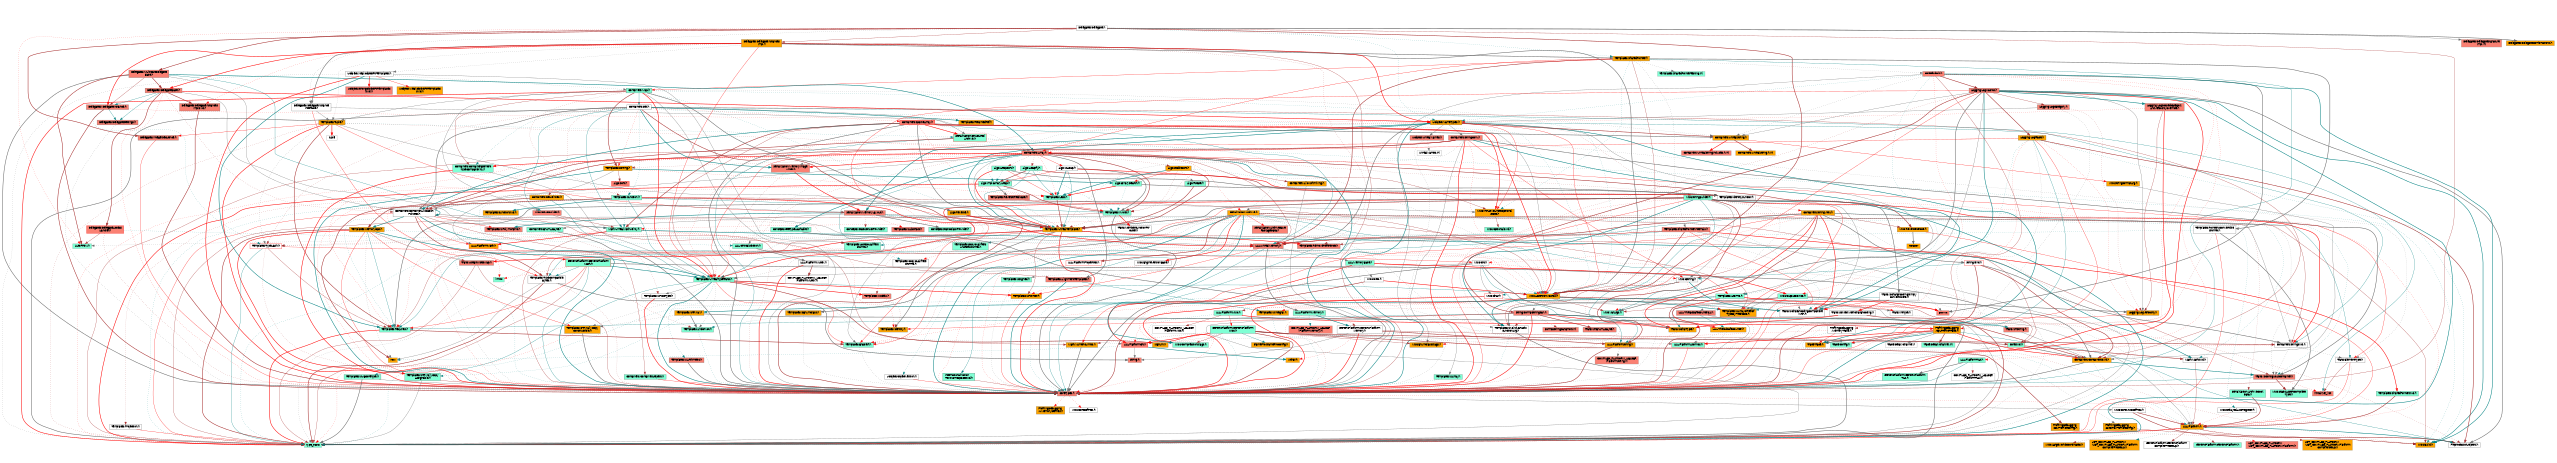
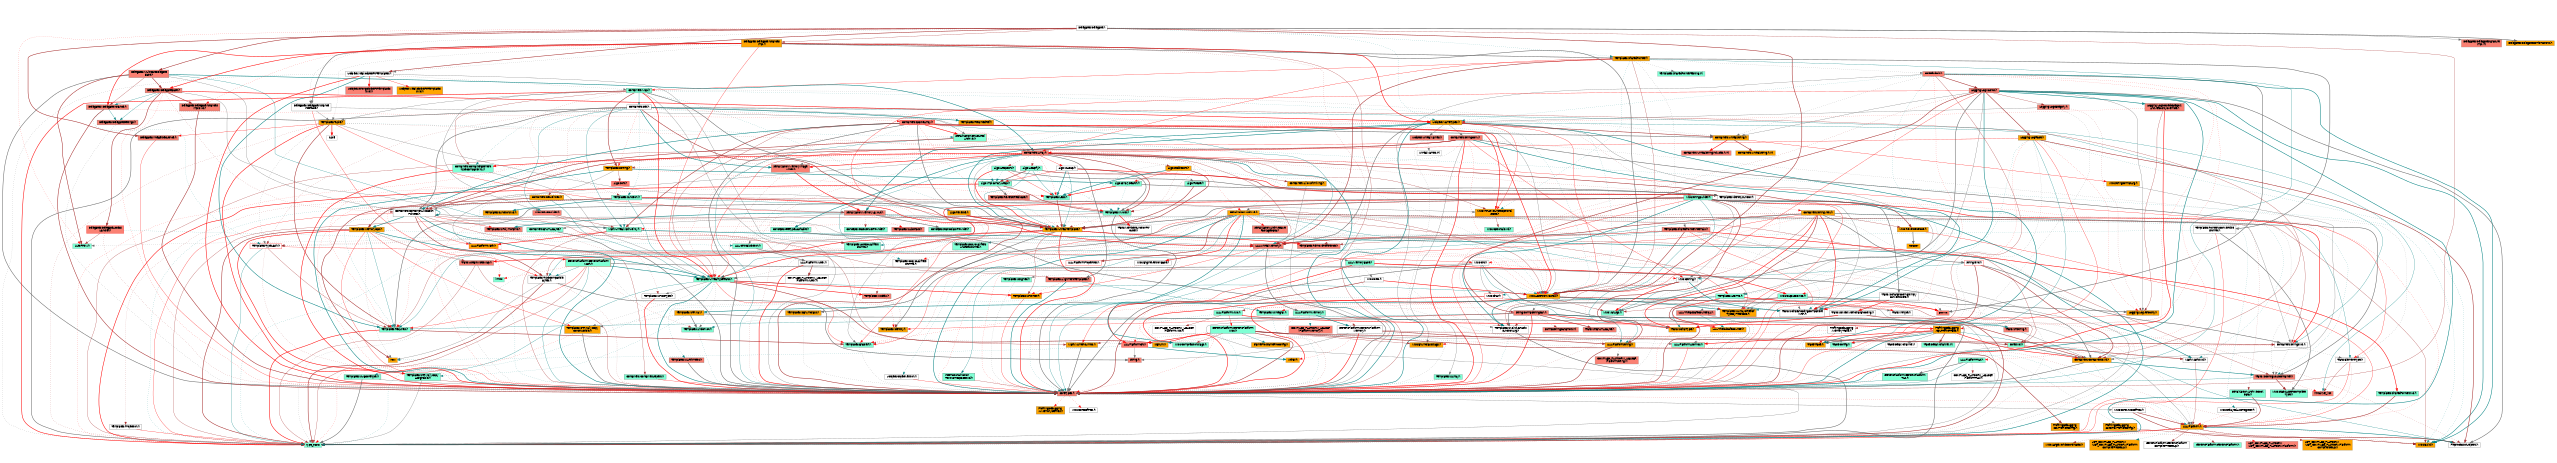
edge "Delegates/Delegate.h" -> "UObject/WeakObjectPtrTemplates.h": added
edge "Misc/CString.h" -> "Misc/VarArgs.h": style dotted -> bold
node "Templates/IsIntegral.h": fillcolor orange -> aquamarine
edge "Logging/LogMacros.h" -> "CoreTypes.h": color red -> teal
